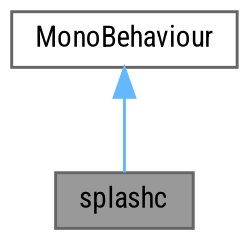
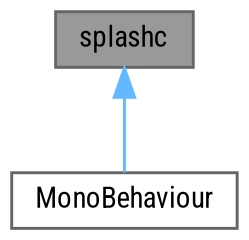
edge "splashc" -> "MonoBehaviour": reversed
